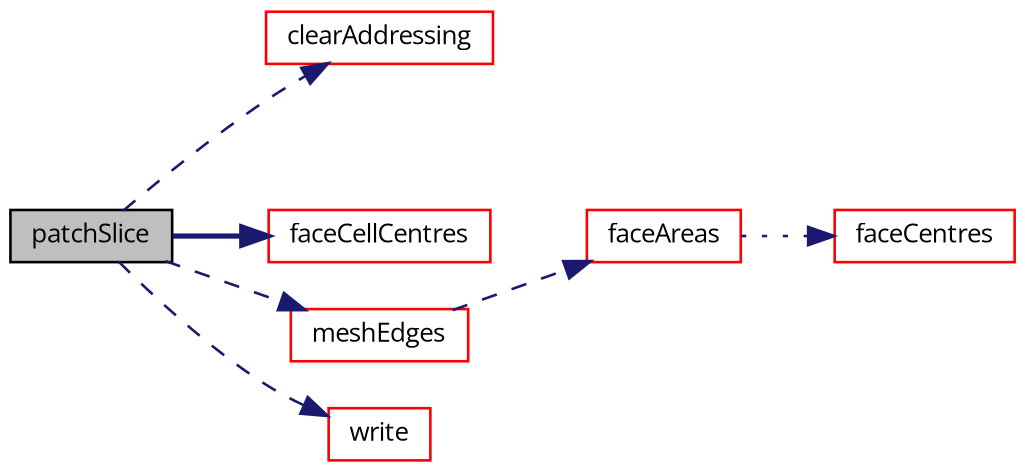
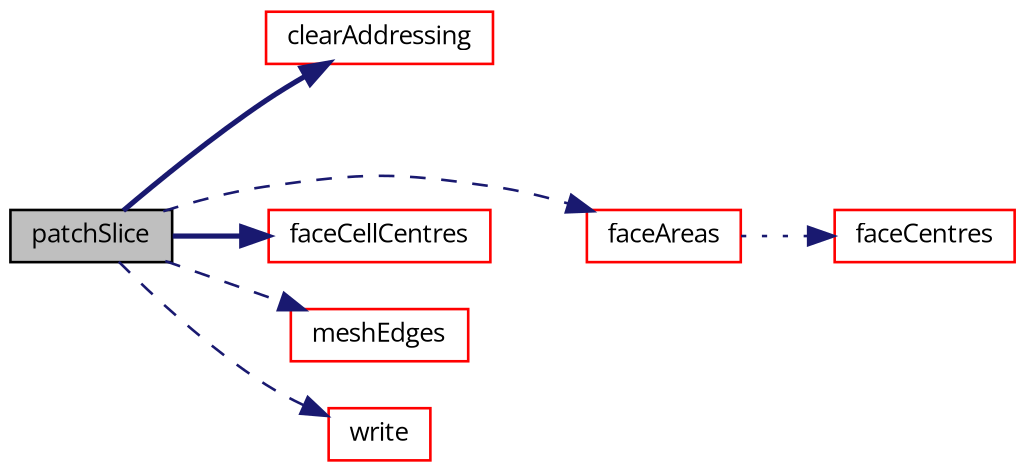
edge "patchSlice" -> "clearAddressing": style dashed -> bold
edge "meshEdges" -> "faceAreas": now "patchSlice" -> "faceAreas"
